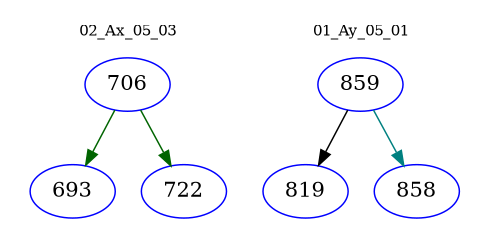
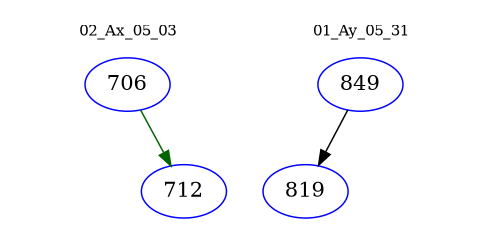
cluster "01_Ay_05_01": label "01_Ay_05_01" -> "01_Ay_05_31"
node "859": label "859" -> "849"
node "693": removed
node "722": label "722" -> "712"
node "858": removed
